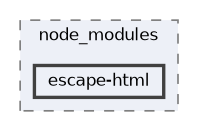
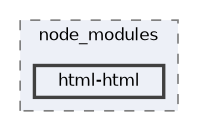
node "escape-html": label "escape-html" -> "html-html"
